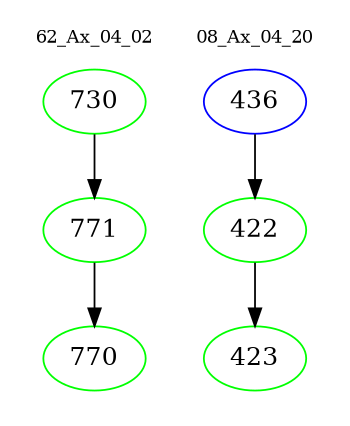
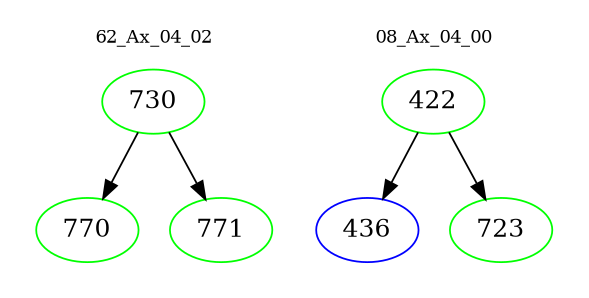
cluster "08_Ax_04_20": label "08_Ax_04_20" -> "08_Ax_04_00"
edge "436" -> "422": reversed
edge "771" -> "770": now "730" -> "770"
node "423": label "423" -> "723"
